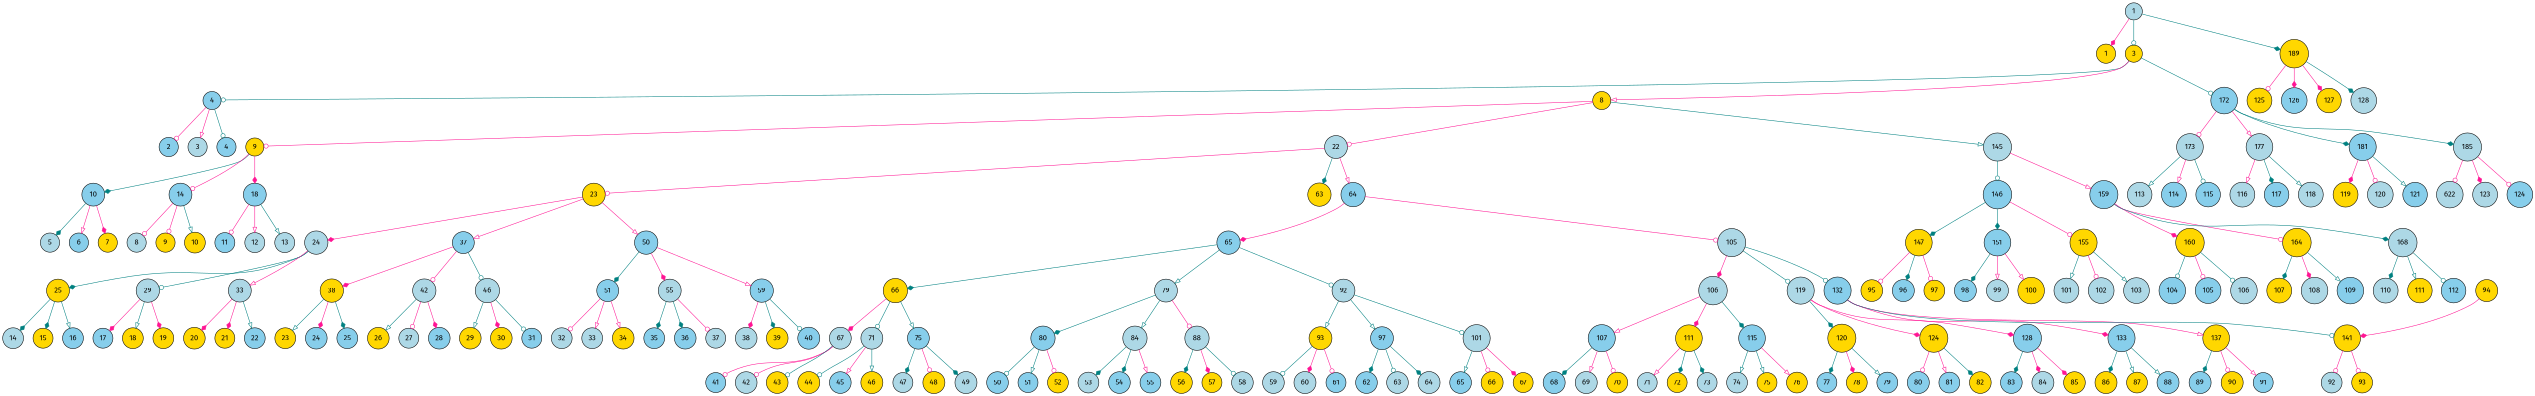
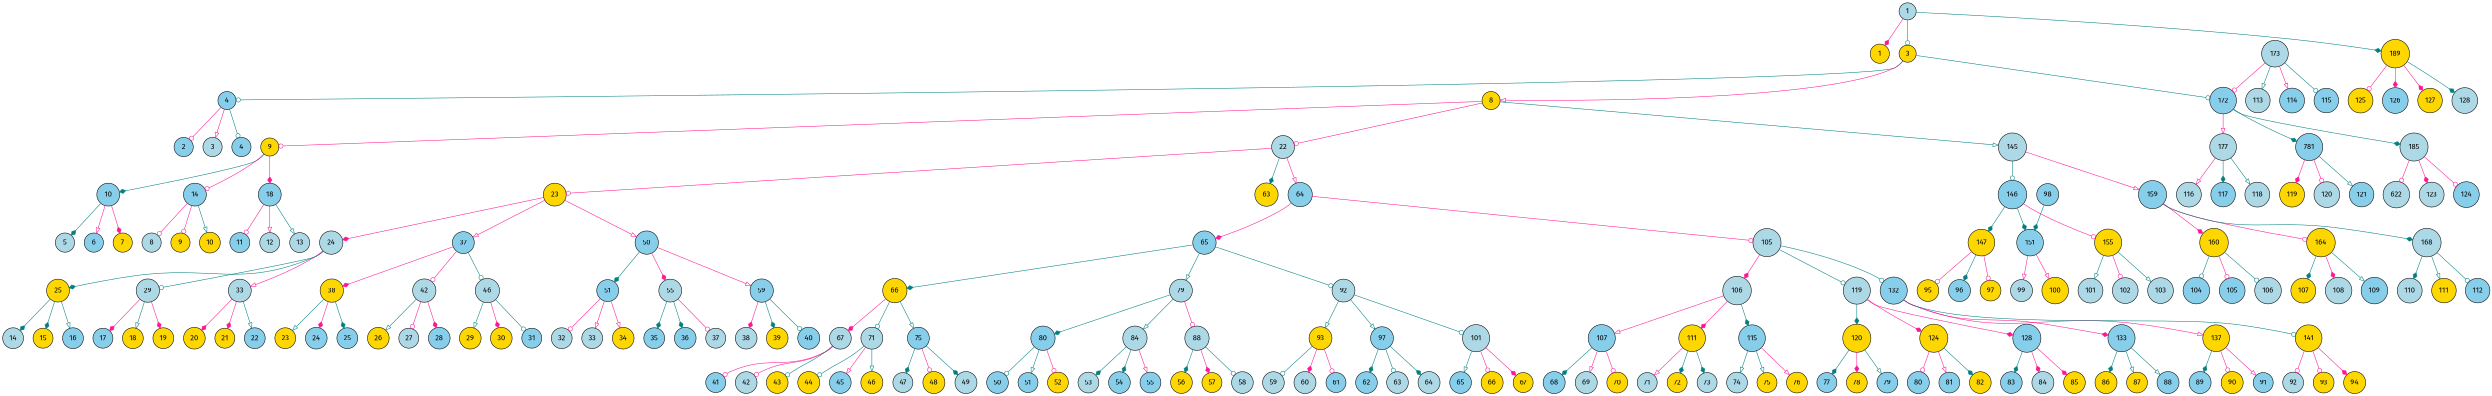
edge "172" -> "173": reversed
node "181": label "181" -> "781"
edge "151" -> "98": reversed
edge "94" -> "141": reversed
